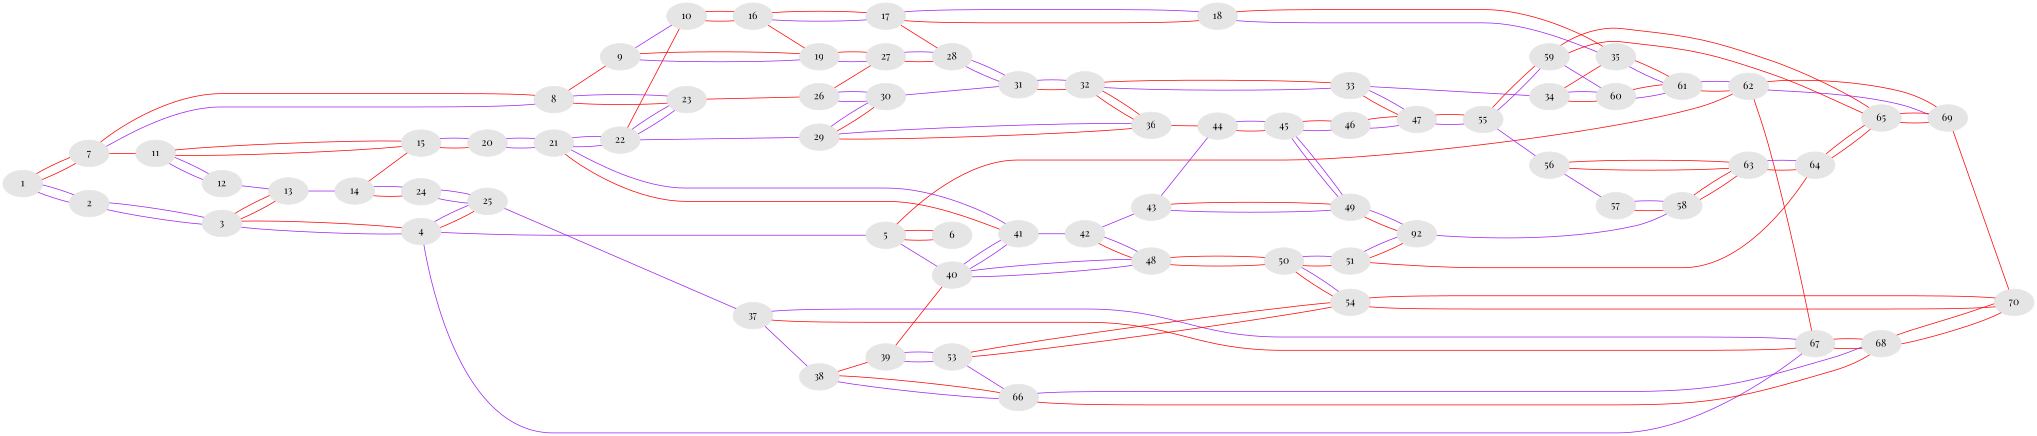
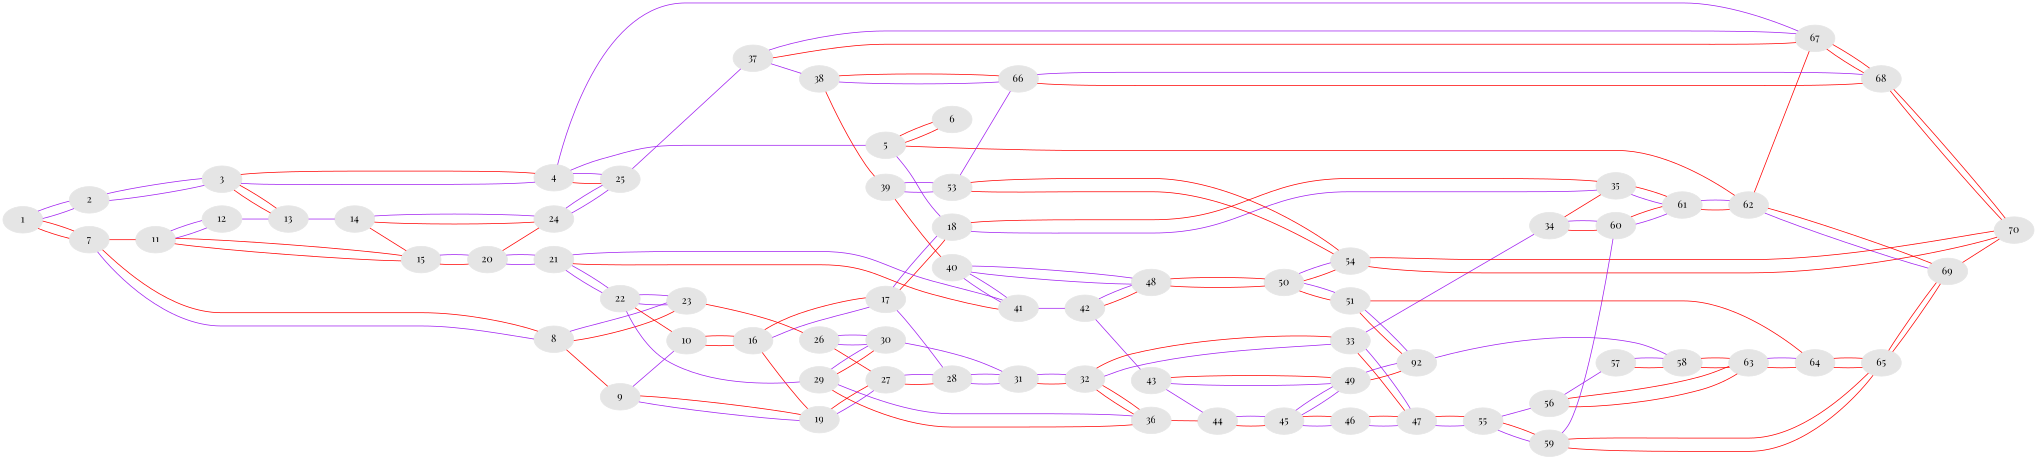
edge "17" -- "28": color red -> purple
edge "24" -- "20": added
edge "5" -- "40": now "5" -- "18"
